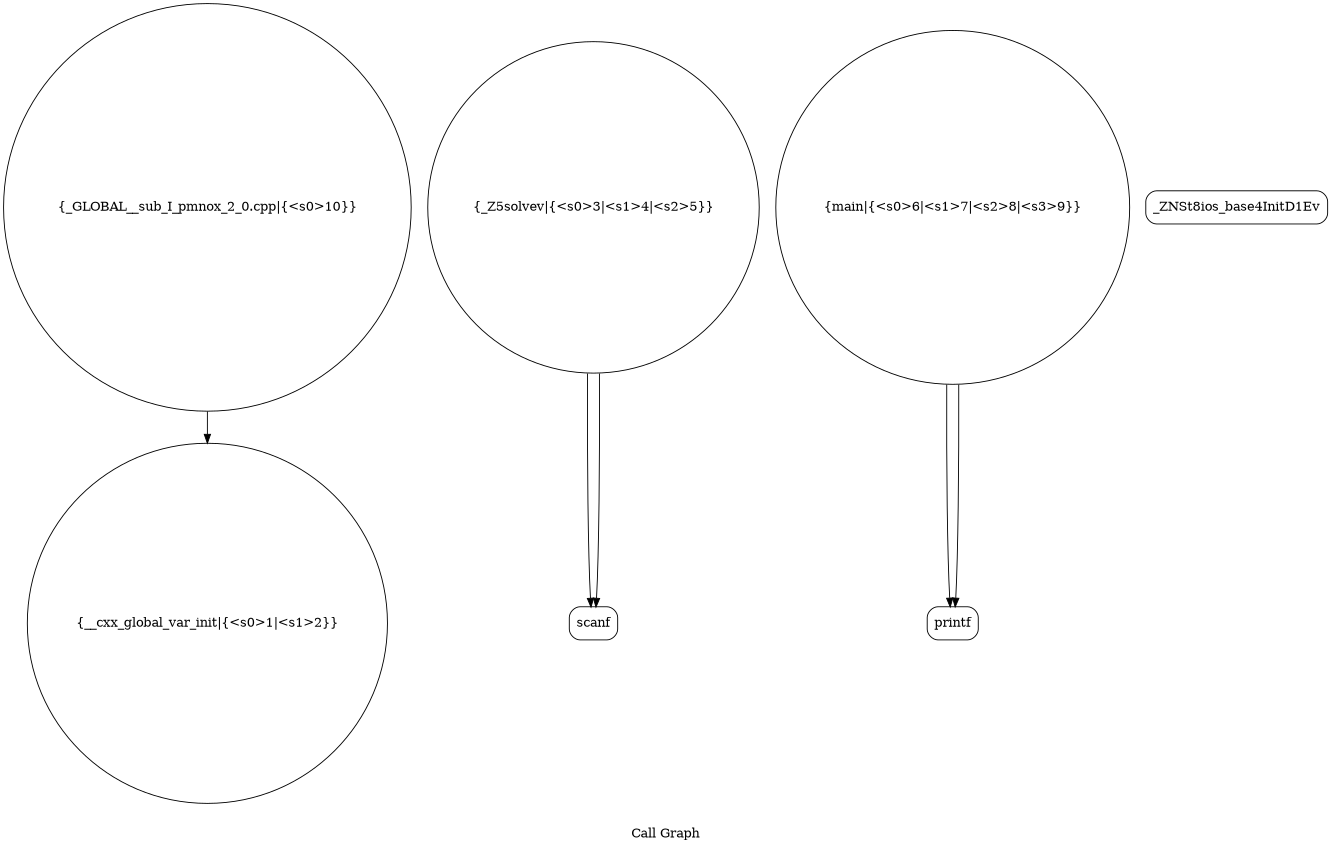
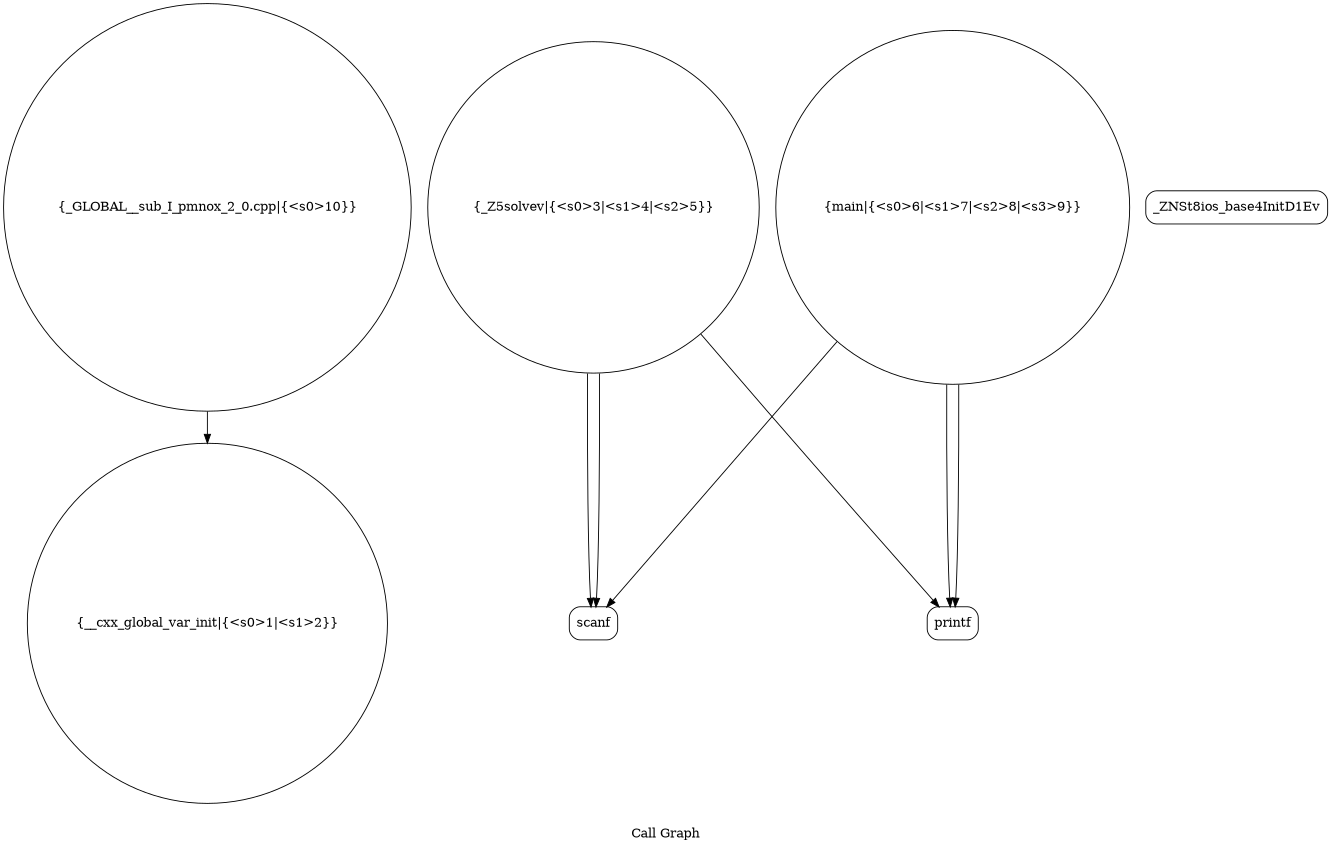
edge "{_Z5solvev|{<s0>3|<s1>4|<s2>5}}" -> "printf": added
edge "{main|{<s0>6|<s1>7|<s2>8|<s3>9}}" -> "scanf": added
